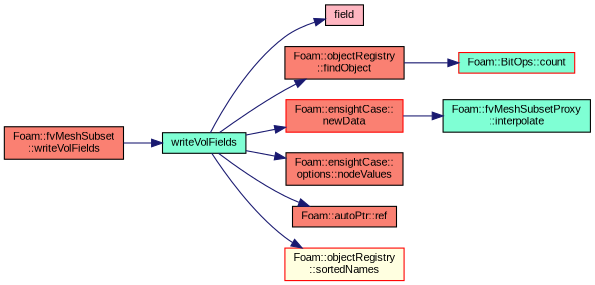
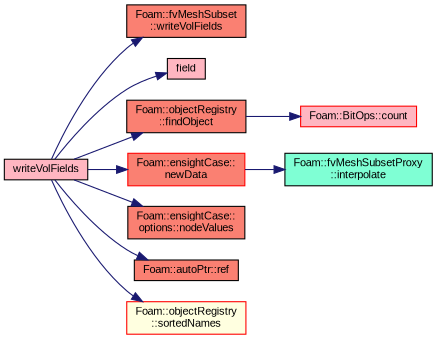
node "Foam::BitOps::count": fillcolor aquamarine -> lightpink
edge "Foam::fvMeshSubset ::writeVolFields" -> "writeVolFields": reversed
node "writeVolFields": fillcolor aquamarine -> lightpink
